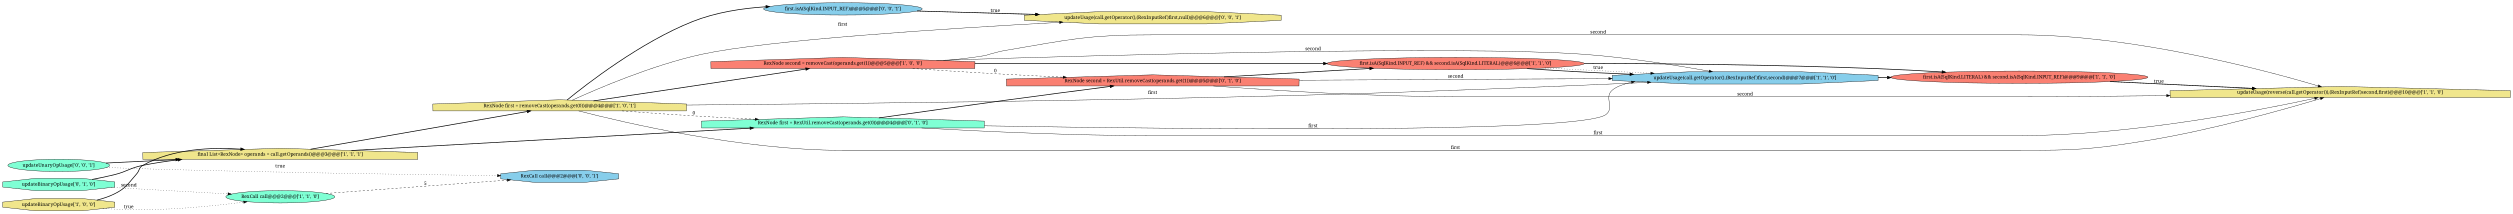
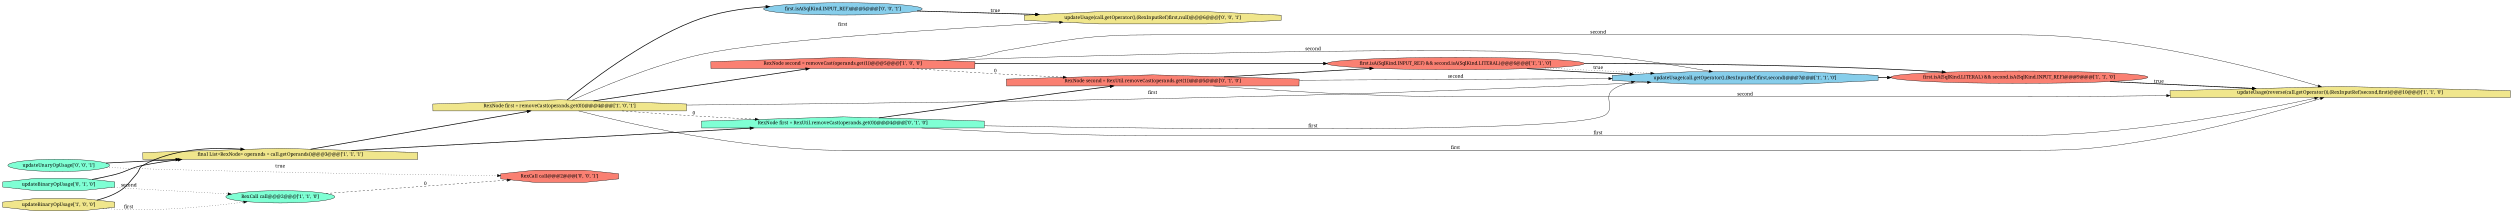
node "RexCall call@@@2@@@['0', '0', '1']": fillcolor skyblue -> salmon
edge "RexCall call@@@2@@@['1', '1', '0']" -> "RexCall call@@@2@@@['0', '0', '1']": label "5" -> "0"
edge "updateBinaryOpUsage['1', '0', '0']" -> "RexCall call@@@2@@@['1', '1', '0']": label "true" -> "first"
